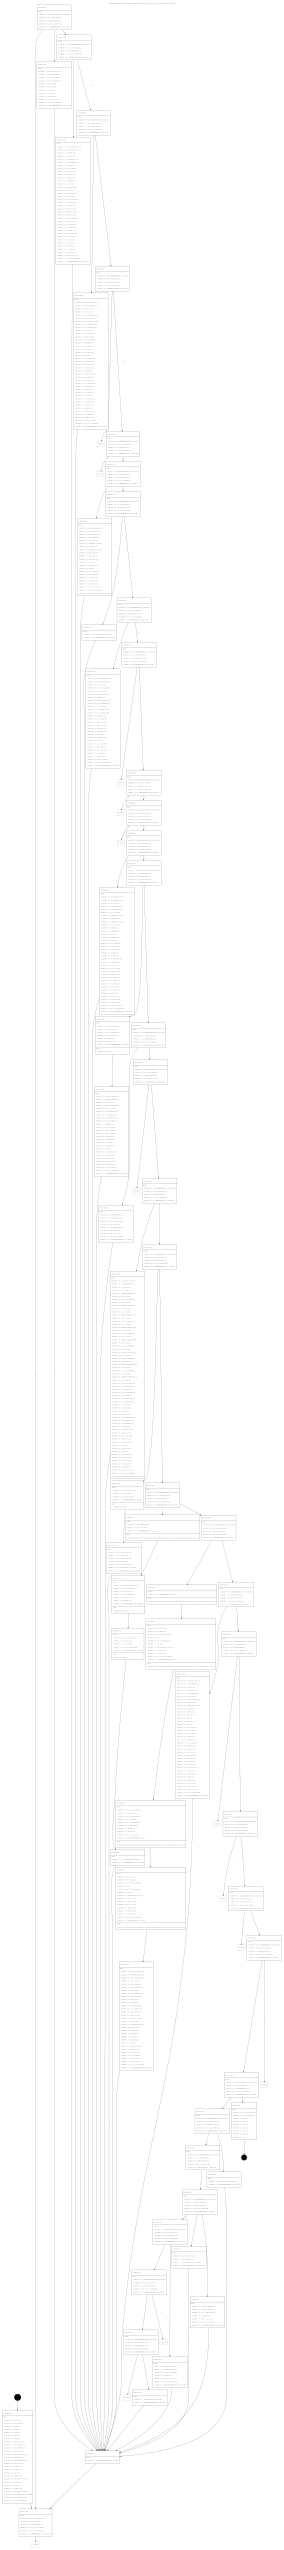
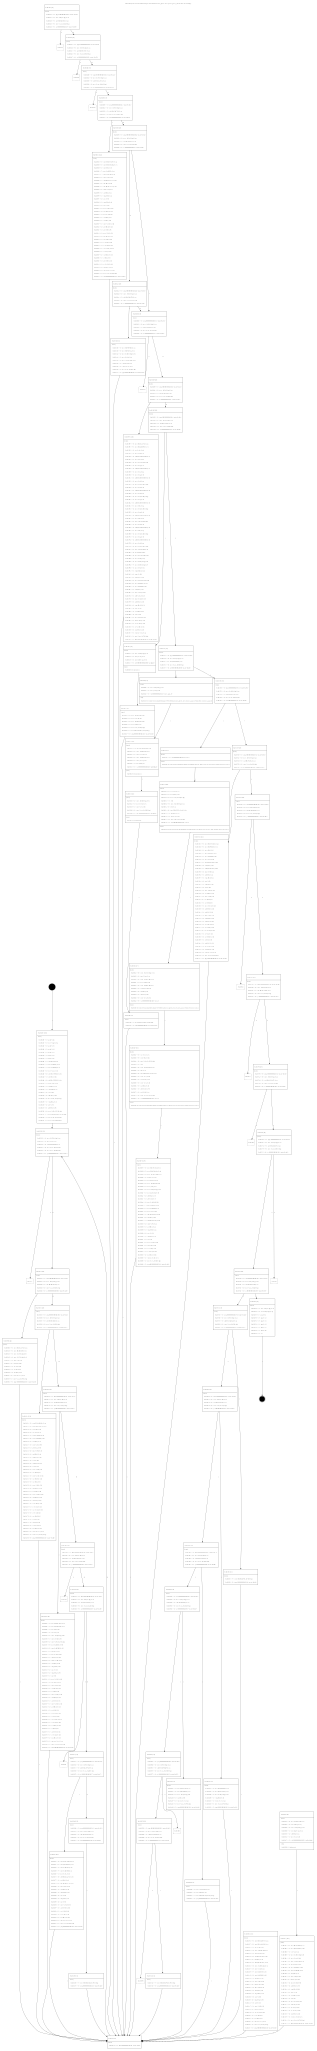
node "0x4015f9 [28]": removed
edge "0x401685 [28]" -> "0x401baf [29]": now "0x401685 [28]" -> "0x4016bd [28]"
edge "0x401535 [28]" -> "0x401518 [29]": reversed
edge "0x401829 [28]" -> "0x401b3c [27]": now "0x40180d [28]" -> "0x401b3c [27]"
